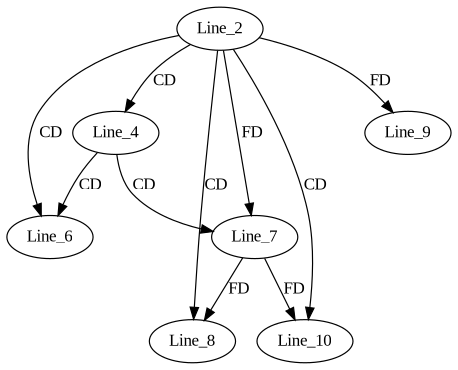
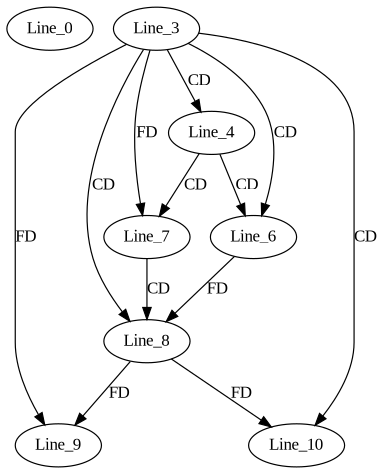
node "Line_0": added
node "Line_2": label "Line_2" -> "Line_3"
edge "Line_7" -> "Line_10": now "Line_8" -> "Line_10"
edge "Line_6" -> "Line_8": added, label "FD"
edge "Line_7" -> "Line_8": label "FD" -> "CD"
edge "Line_8" -> "Line_9": added, label "FD"
